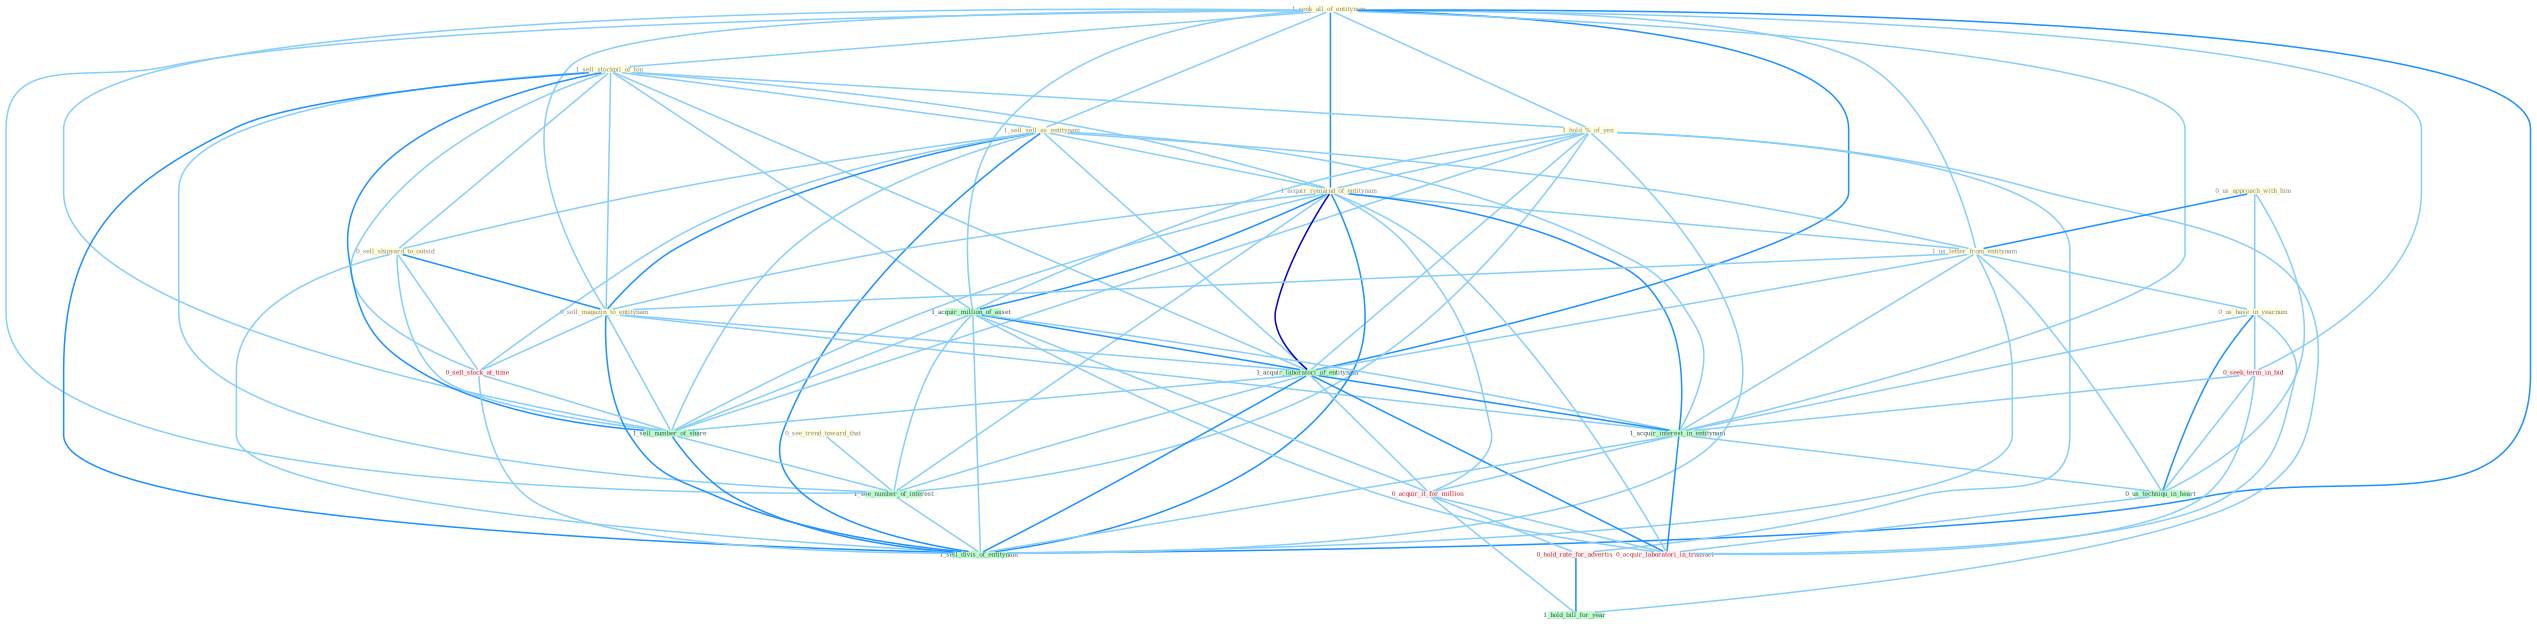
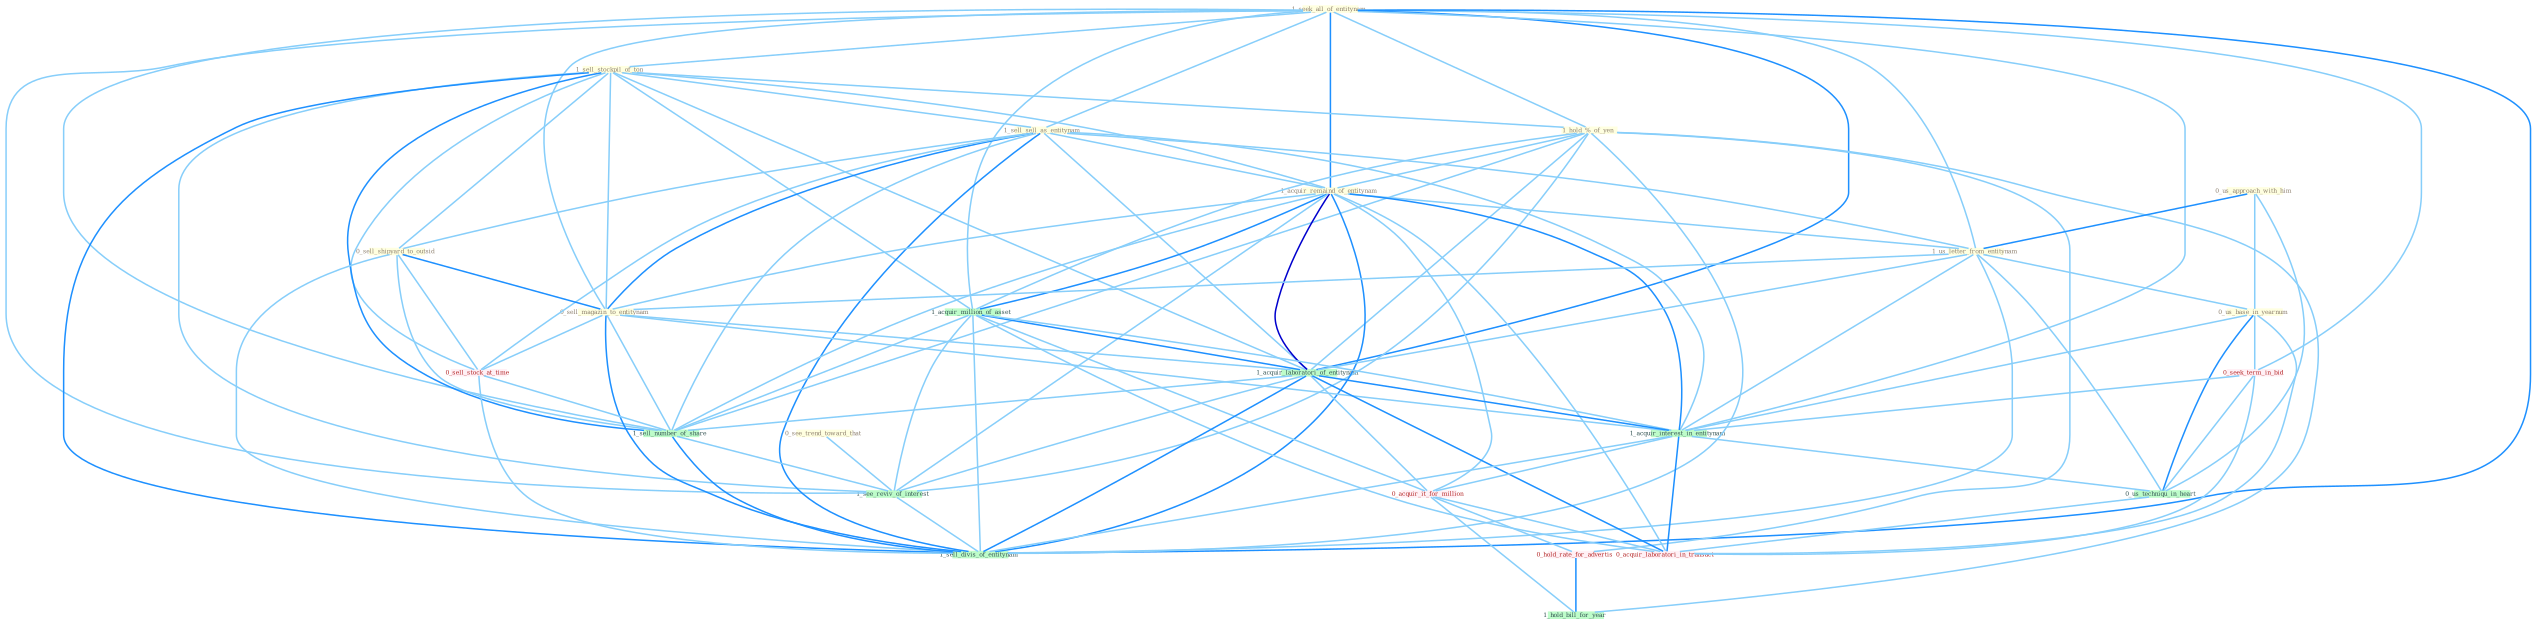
node "1_see_number_of_interest": label "1_see_number_of_interest" -> "1_see_reviv_of_interest"
